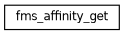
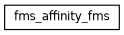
node "fms_affinity_get": label "fms_affinity_get" -> "fms_affinity_fms"
